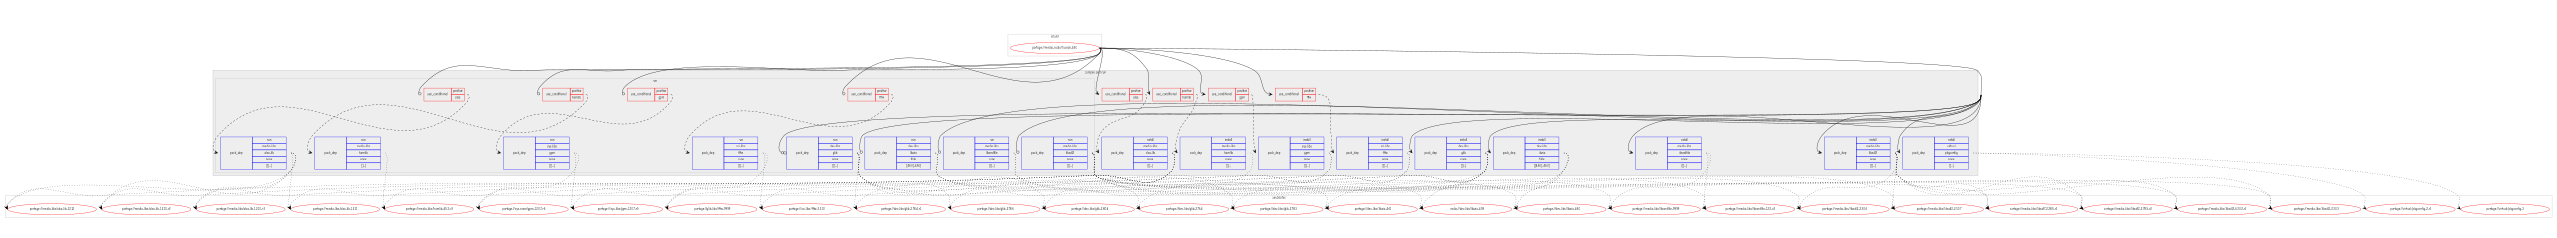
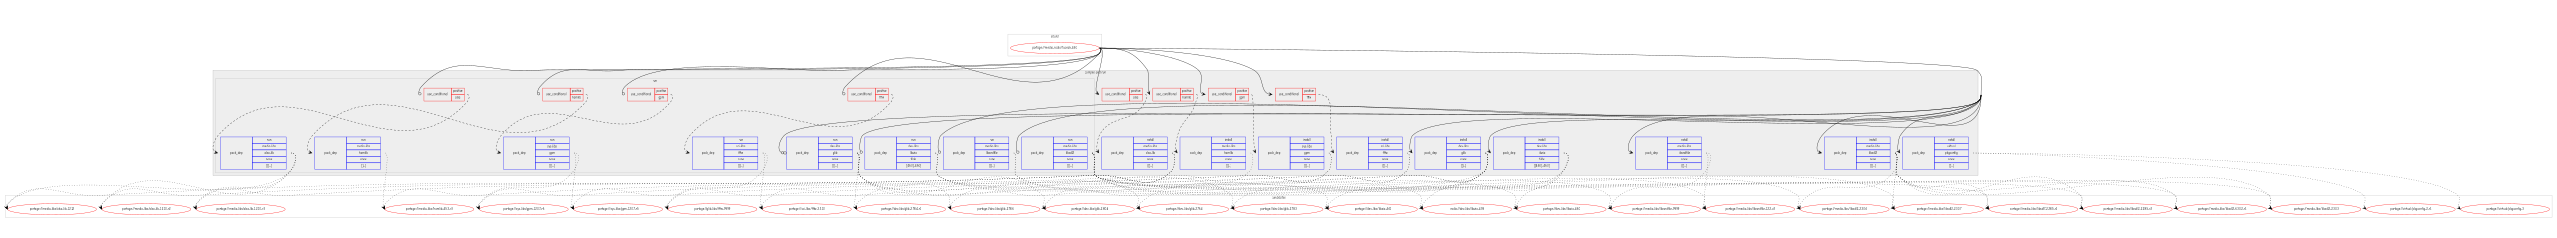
node "portage://media-libs/alsa-lib-1.2.11": removed
node "portage://sys-none/gpm-1.20.7-r6": label "portage://sys-none/gpm-1.20.7-r6" -> "portage://sys-libs/gpm-1.20.7-r6"
node "portage://media-libs/libsdl2-2.78.5-r2": label "portage://media-libs/libsdl2-2.78.5-r2" -> "portage://media-libs/libsdl2-2.28.5-r2"
